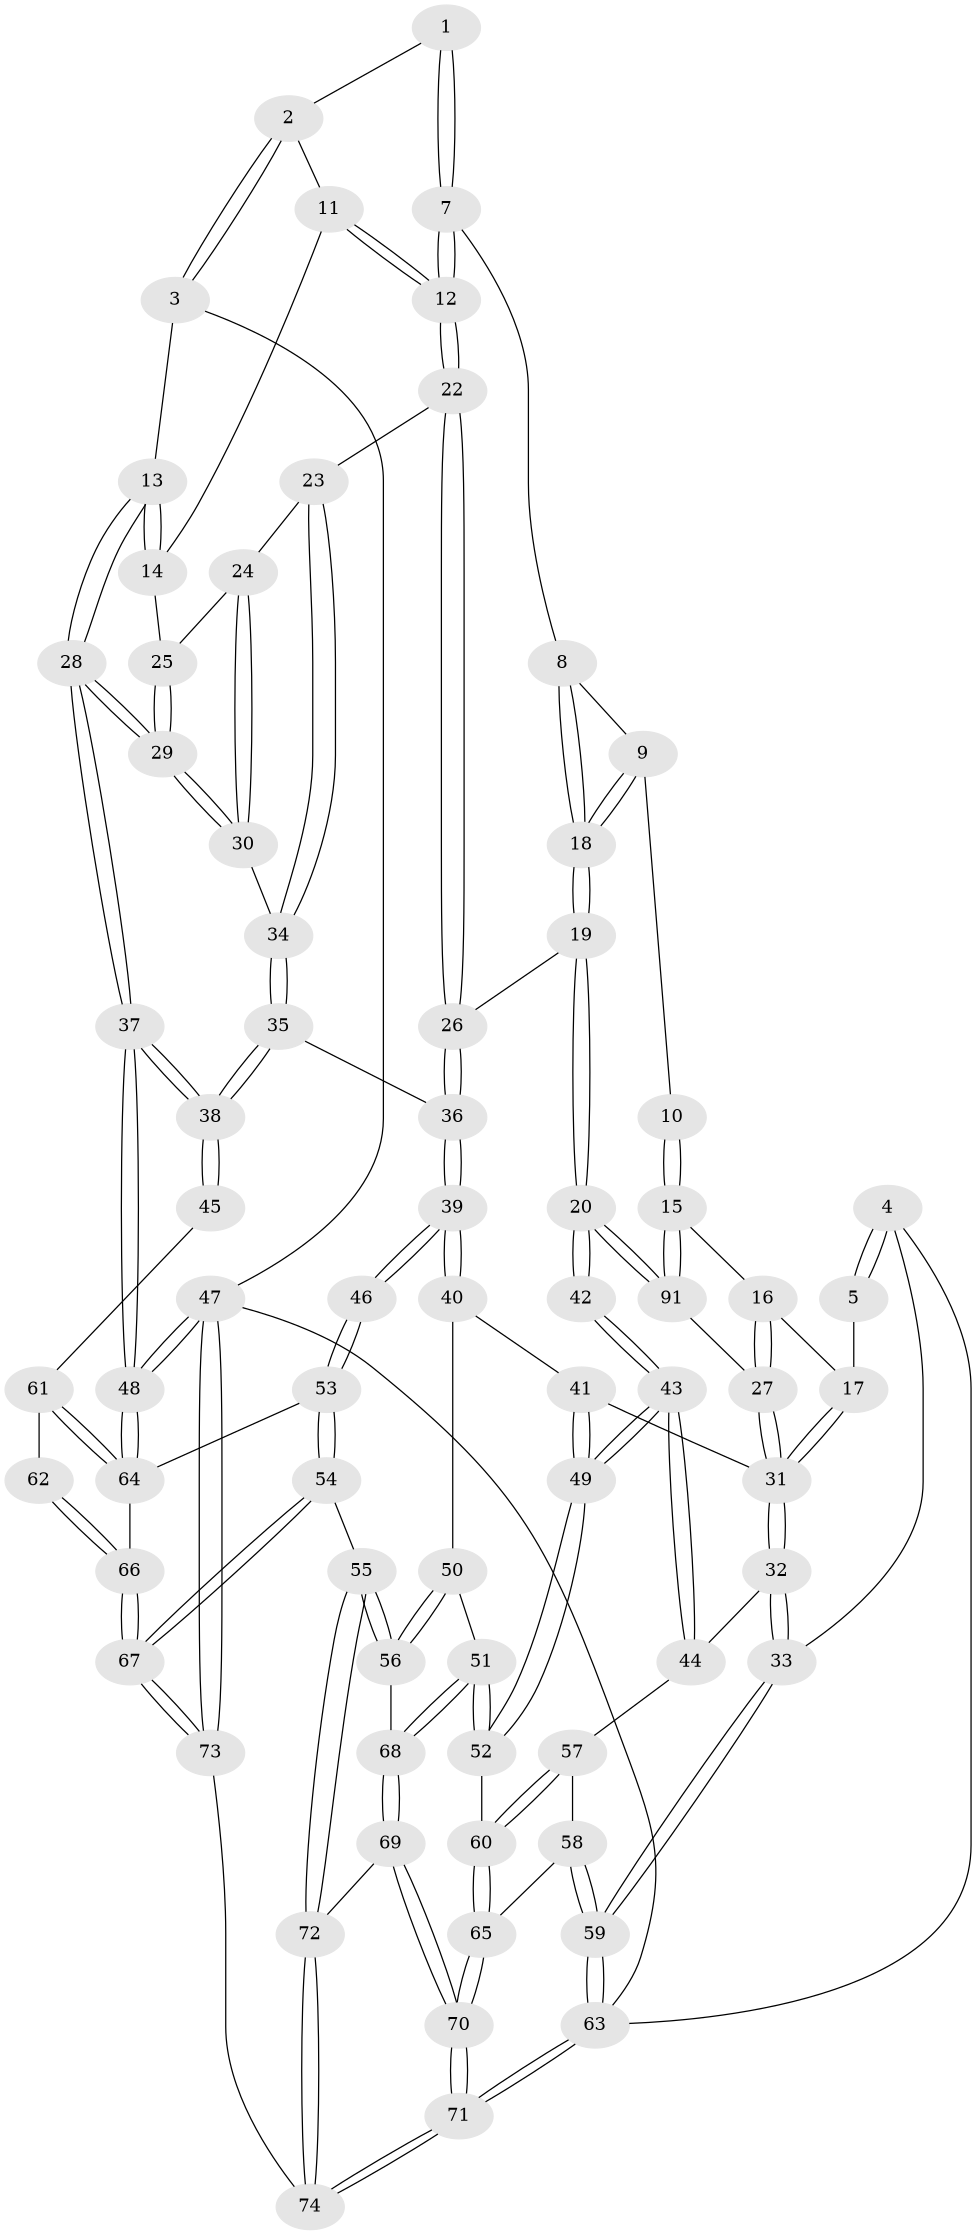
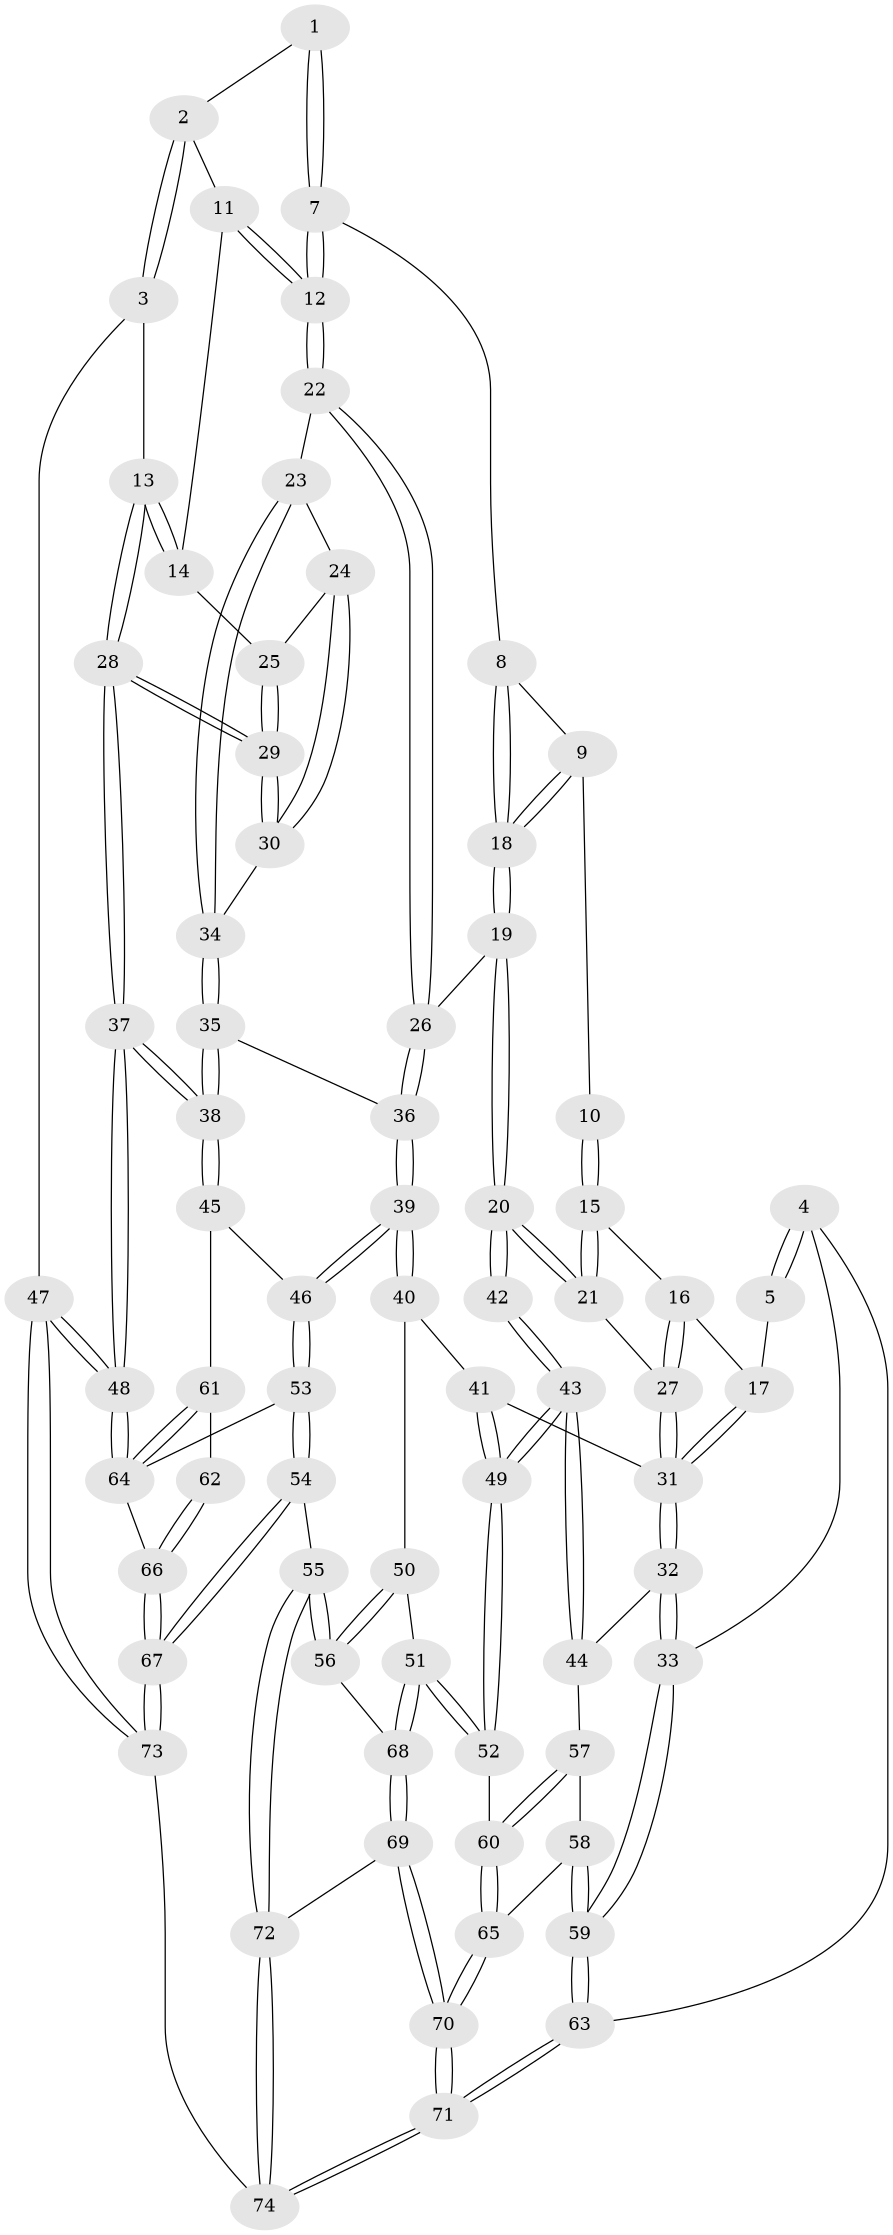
edge "45" -- "46": added
node "91": label "91" -> "21"
edge "47" -- "63": removed
